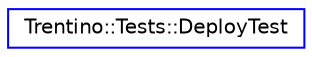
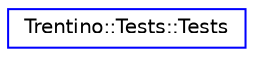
node "Trentino::Tests::DeployTest": label "Trentino::Tests::DeployTest" -> "Trentino::Tests::Tests"
